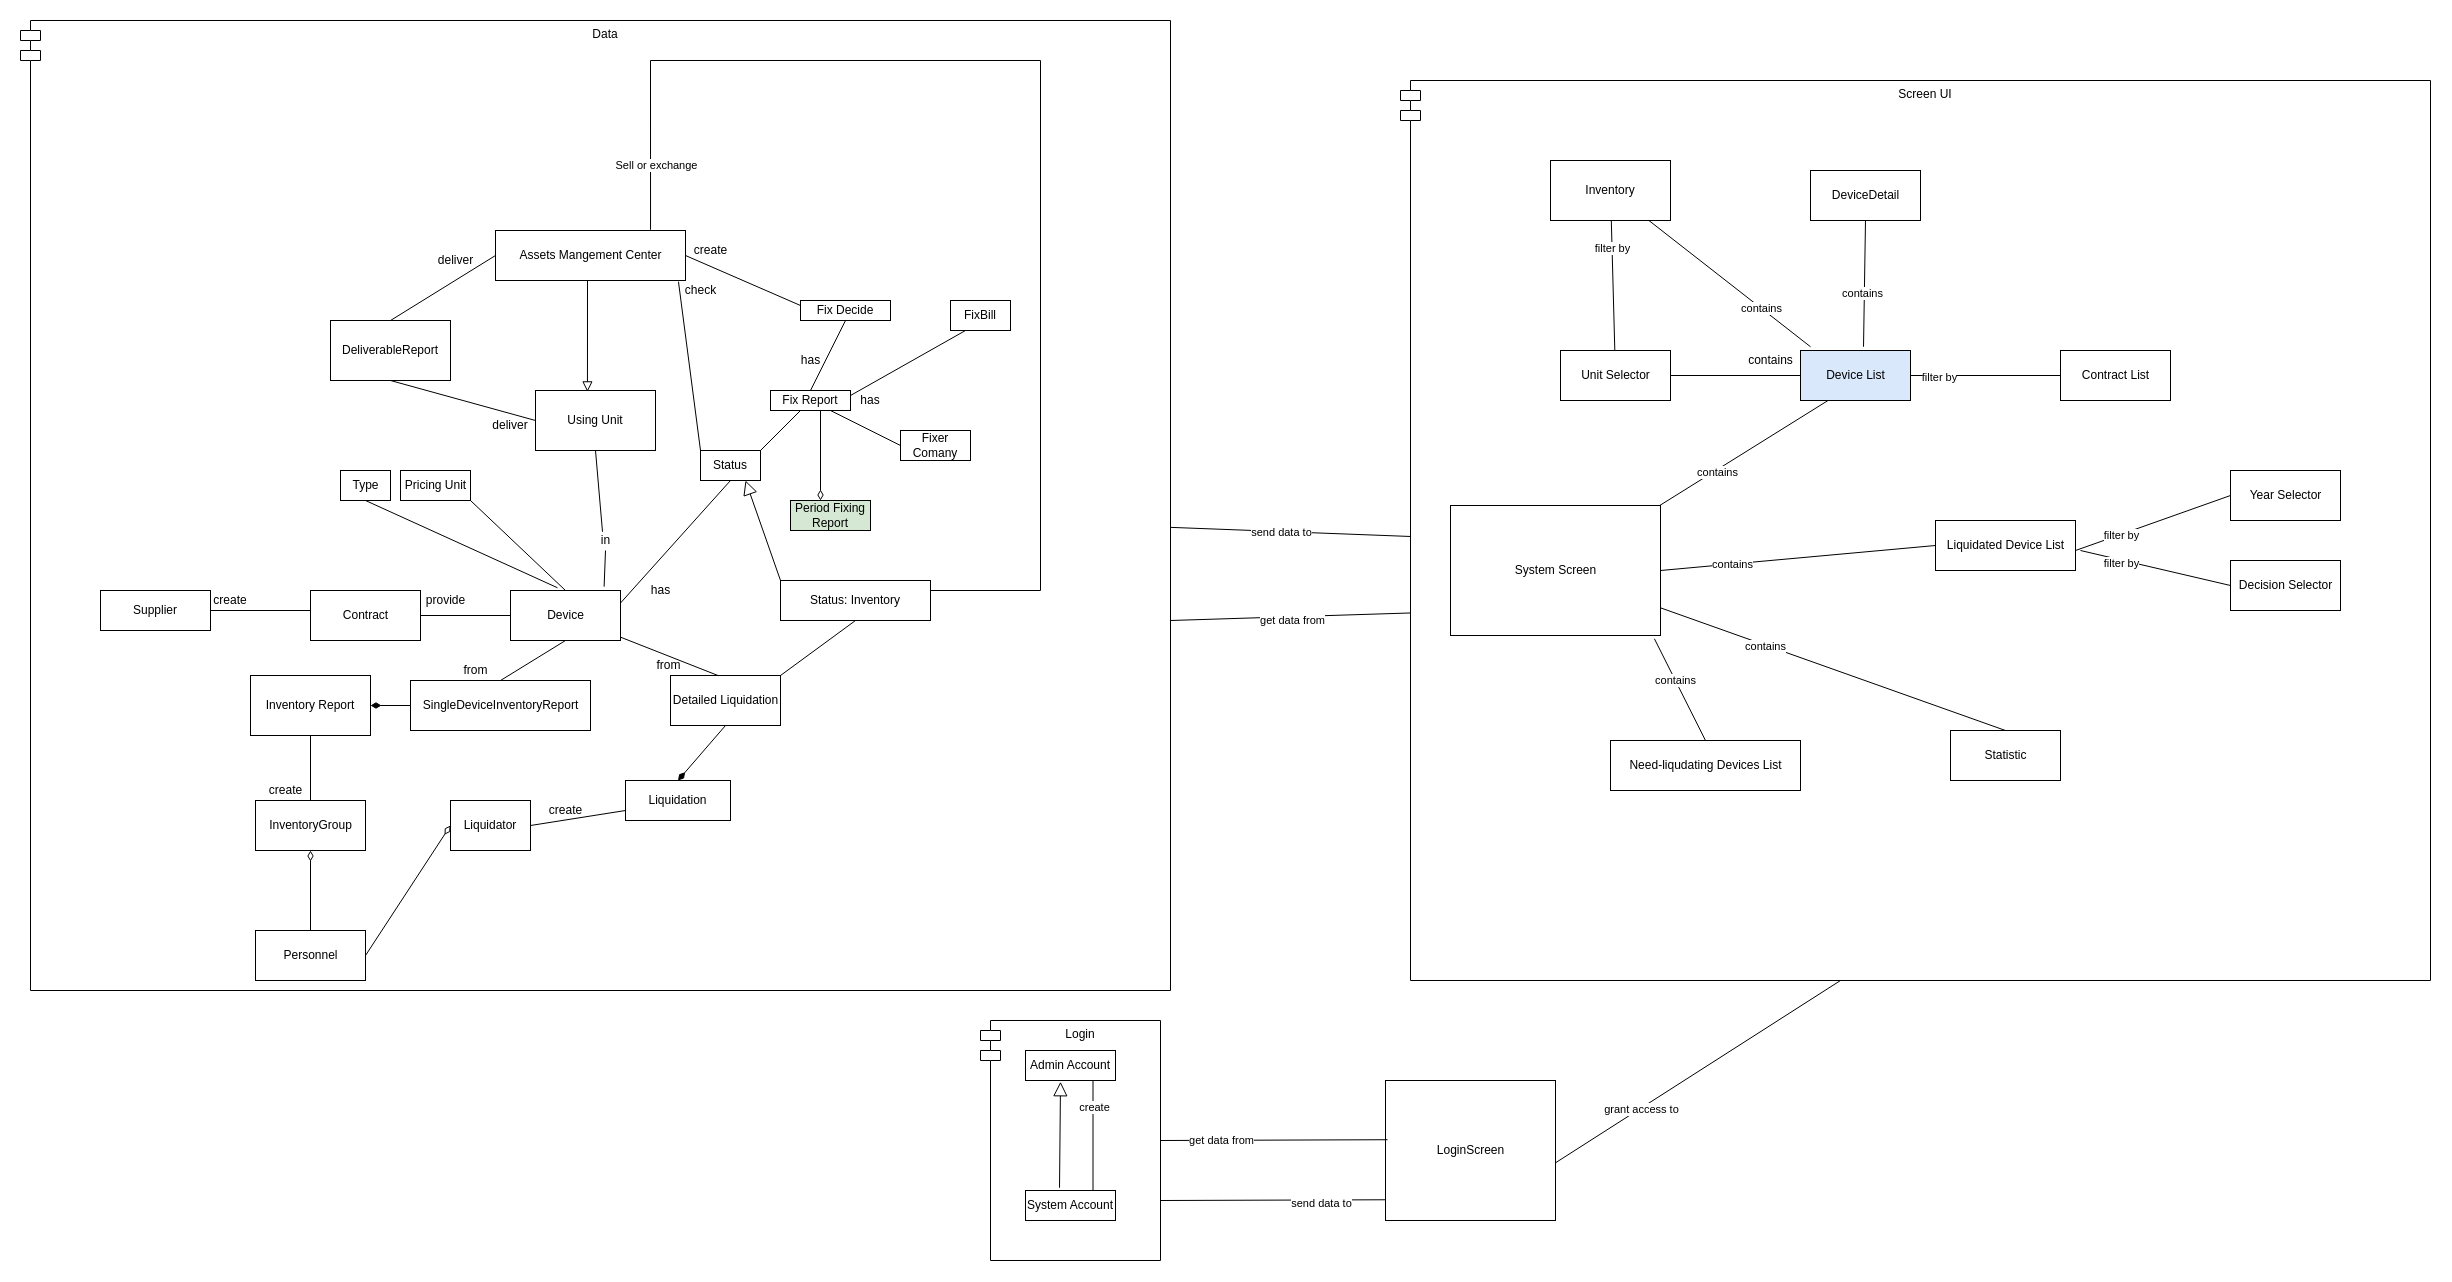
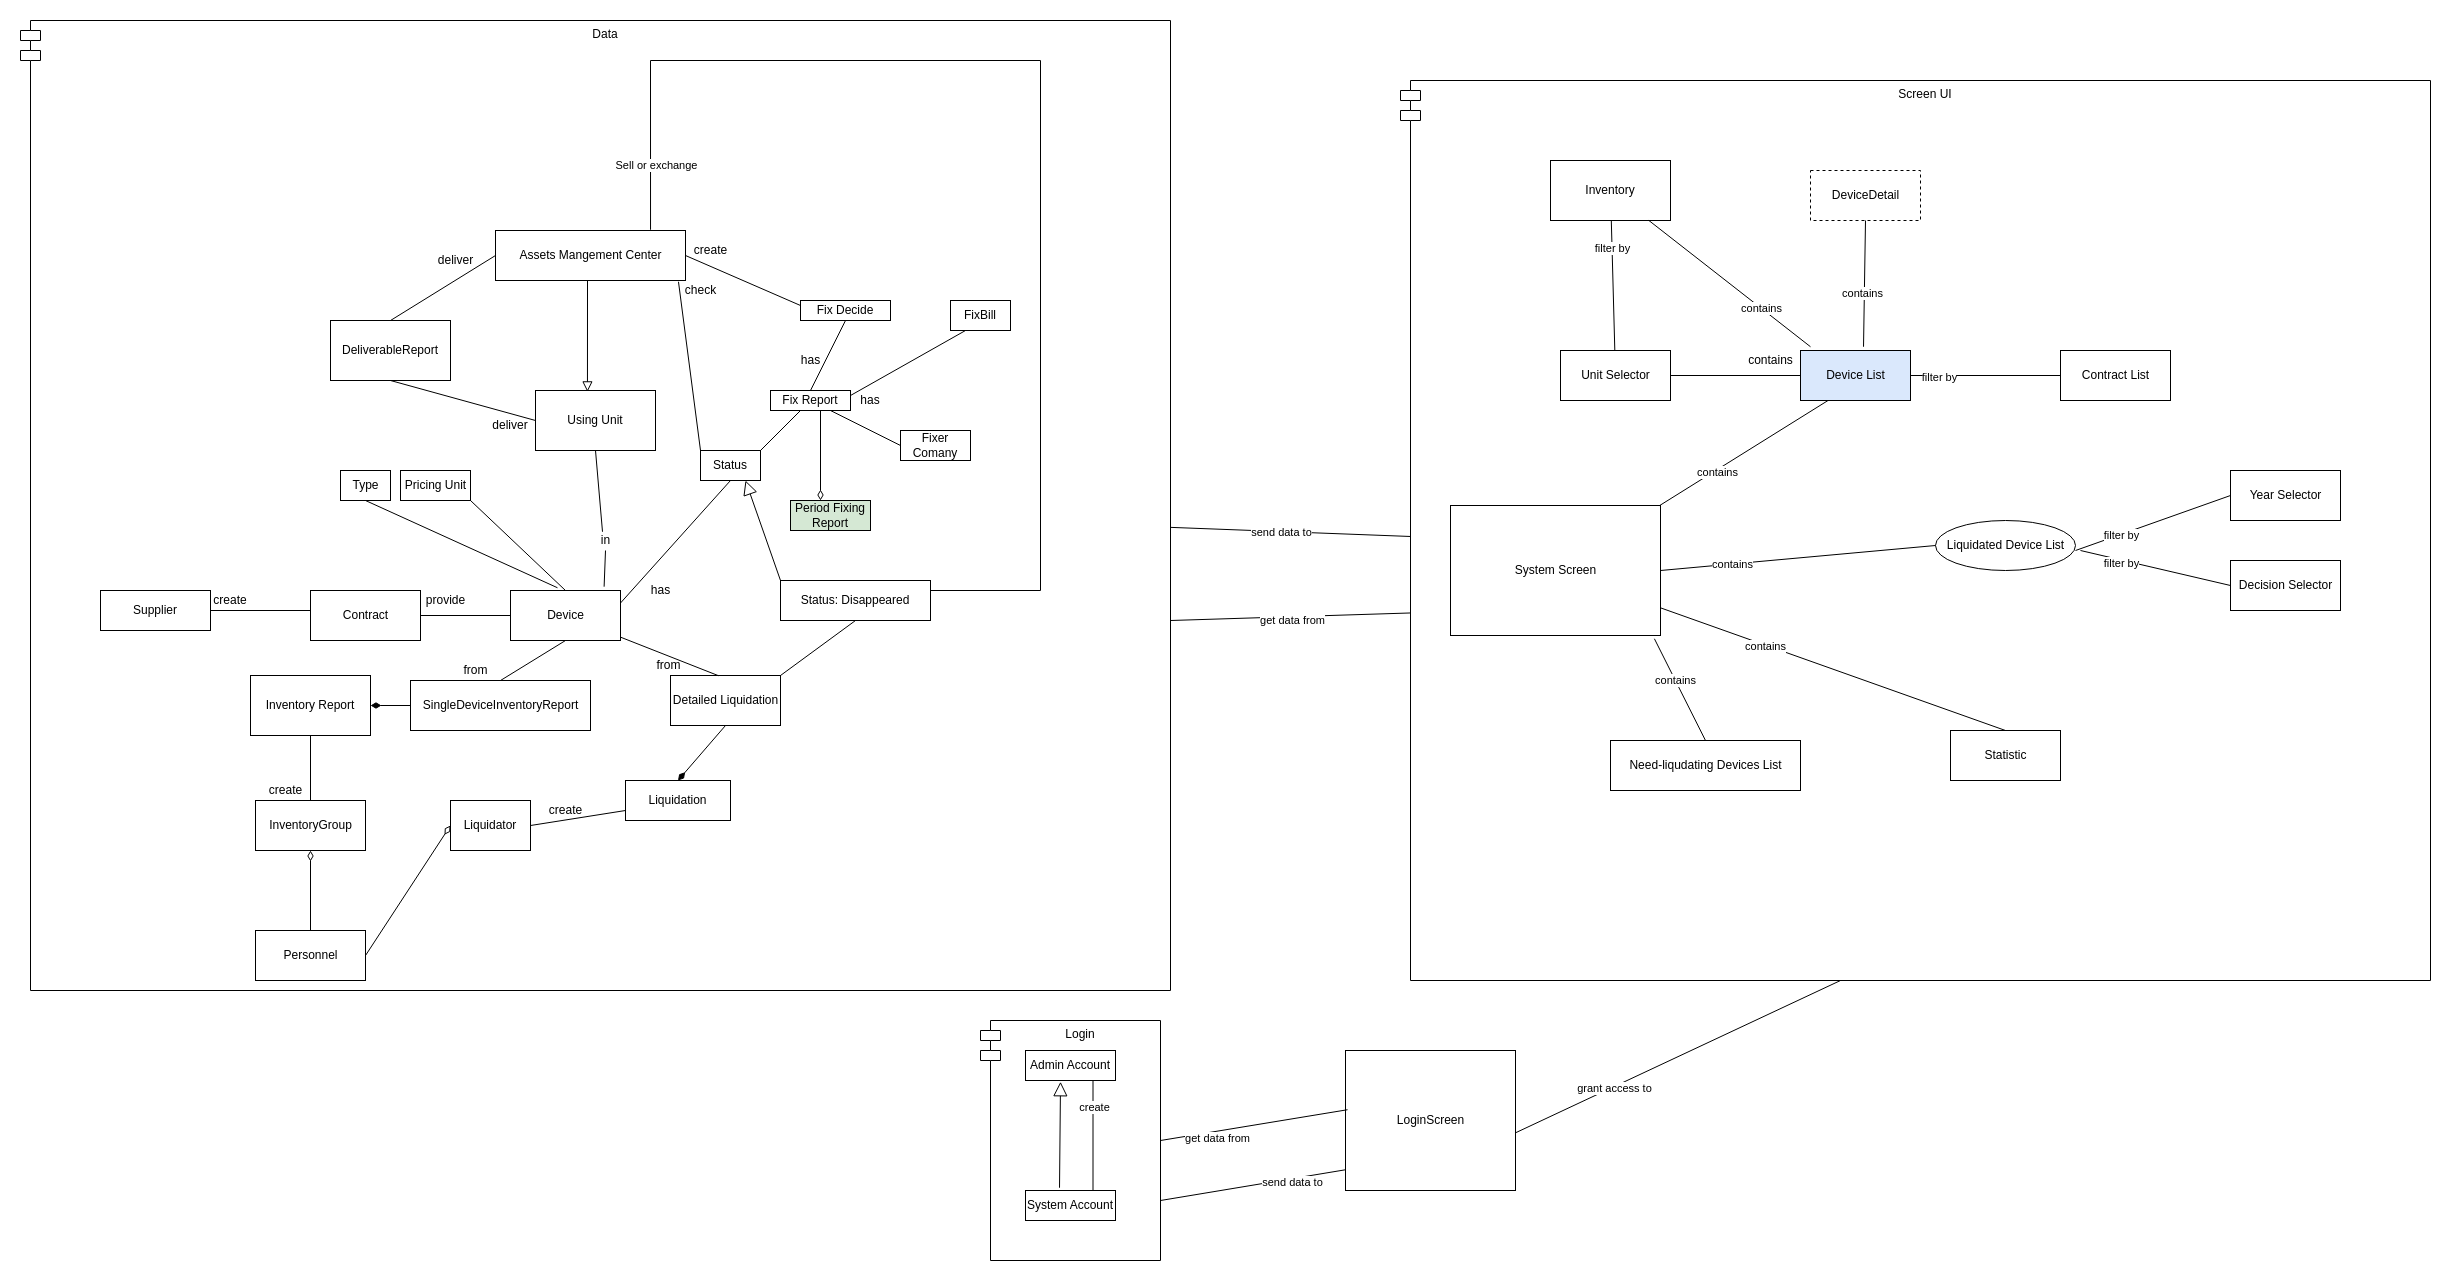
node "DeviceDetail": style solid -> dashed
node "Liquidated Device List": shape rectangle -> ellipse
node "Status: Inventory": label "Status: Inventory" -> "Status: Disappeared"
node "LoginScreen": moved (1471, 1151) -> (1431, 1121)
